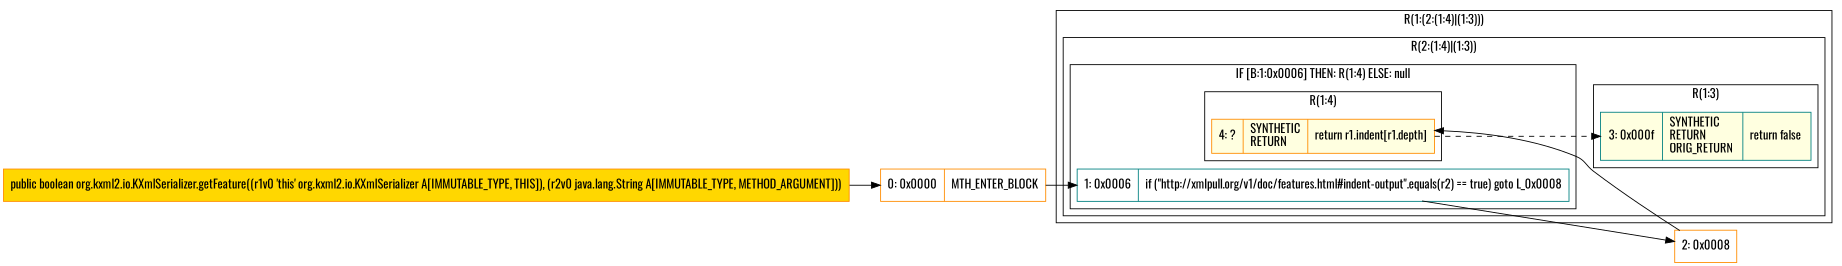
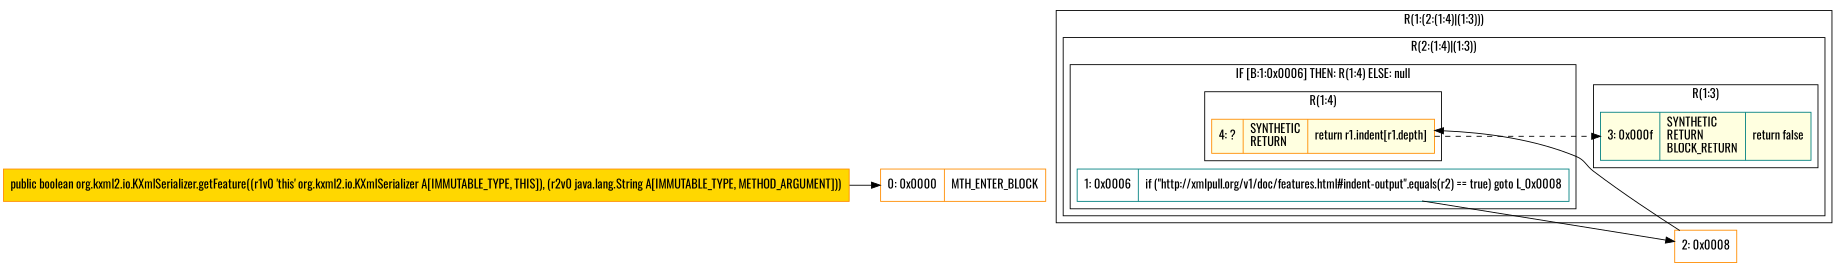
node "3: 0x000f": text "ORIG_RETURN" -> "BLOCK_RETURN"
edge "0: 0x0000" -> "1: 0x0006": removed
